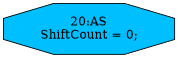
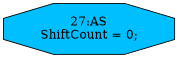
node "20:AS ShiftCount = 0;": label "20:AS ShiftCount = 0;" -> "27:AS ShiftCount = 0;"
